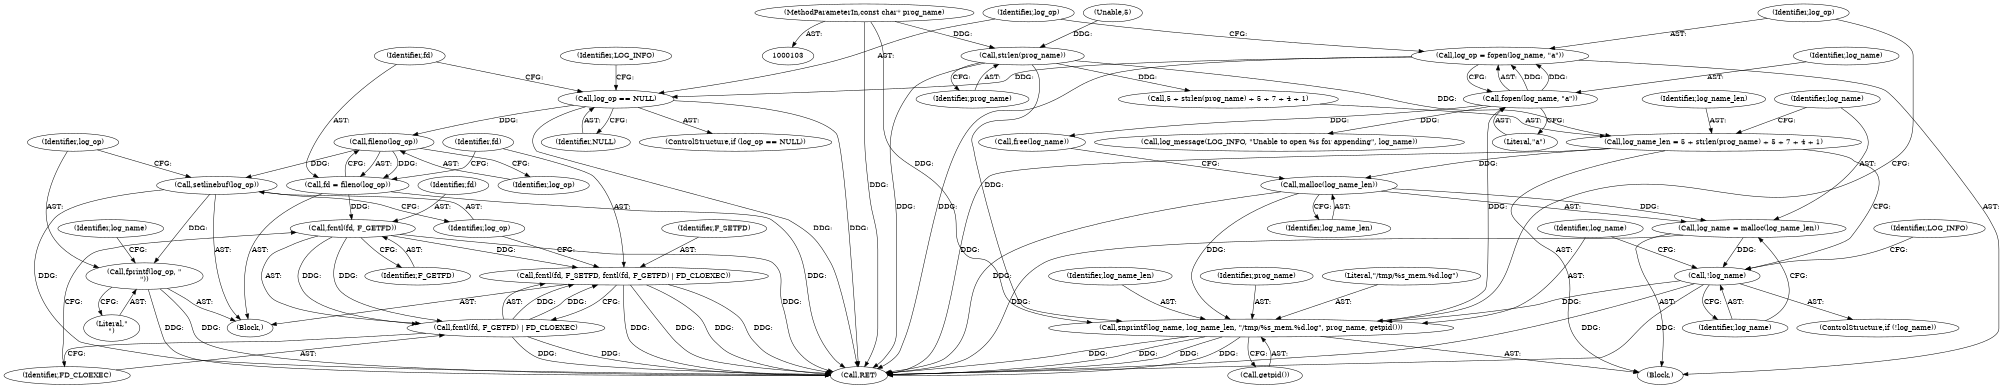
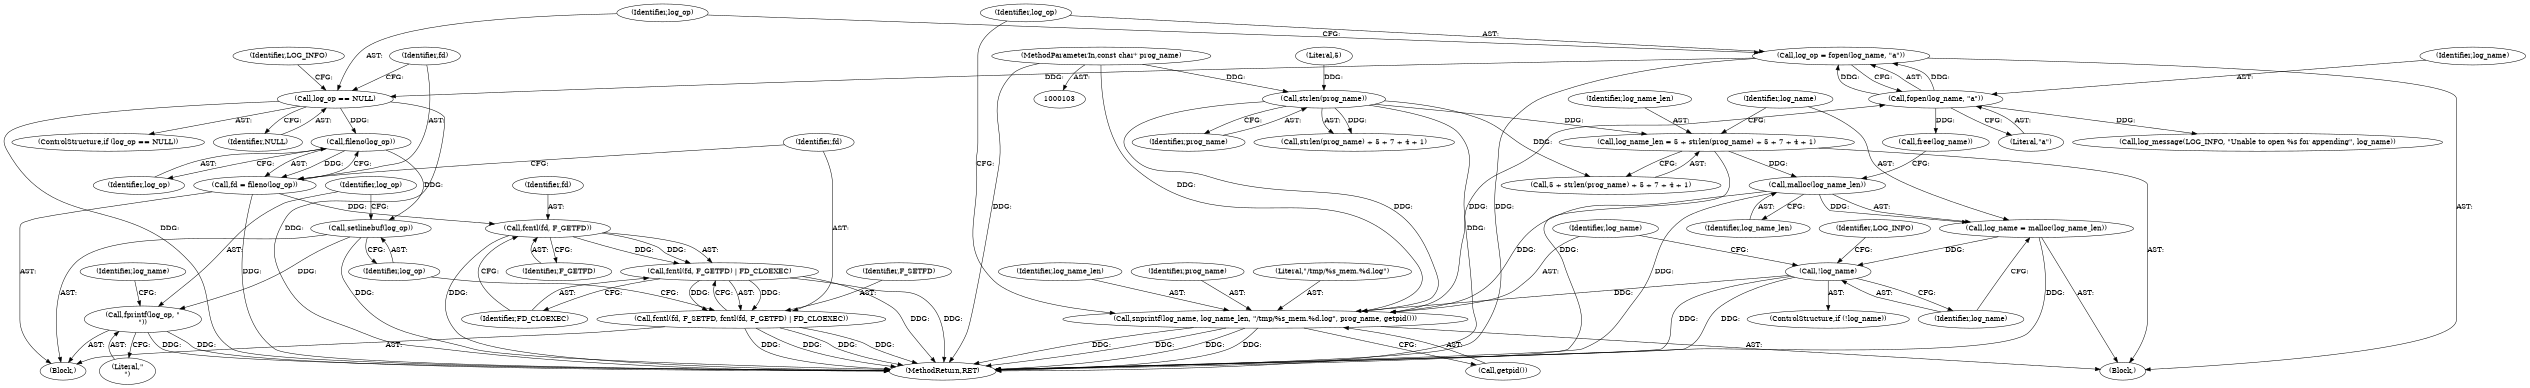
node "(Unable,5)": label "(Unable,5)" -> "(Literal,5)"
node "(Call,strlen(prog_name) + 5 + 7 + 4 + 1)": added
edge "(Call,log_name_len = 5 + strlen(prog_name) + 5 + 7 + 4 + 1)" -> "(Call,!log_name)": now "(Call,log_name_len = 5 + strlen(prog_name) + 5 + 7 + 4 + 1)" -> "(Call,5 + strlen(prog_name) + 5 + 7 + 4 + 1)"
edge "(Call,fcntl(fd, F_GETFD))" -> "(Call,fcntl(fd, F_SETFD, fcntl(fd, F_GETFD) | FD_CLOEXEC))": removed, label "DDG:"
node "(Call,RET)": label "(Call,RET)" -> "(MethodReturn,RET)"
